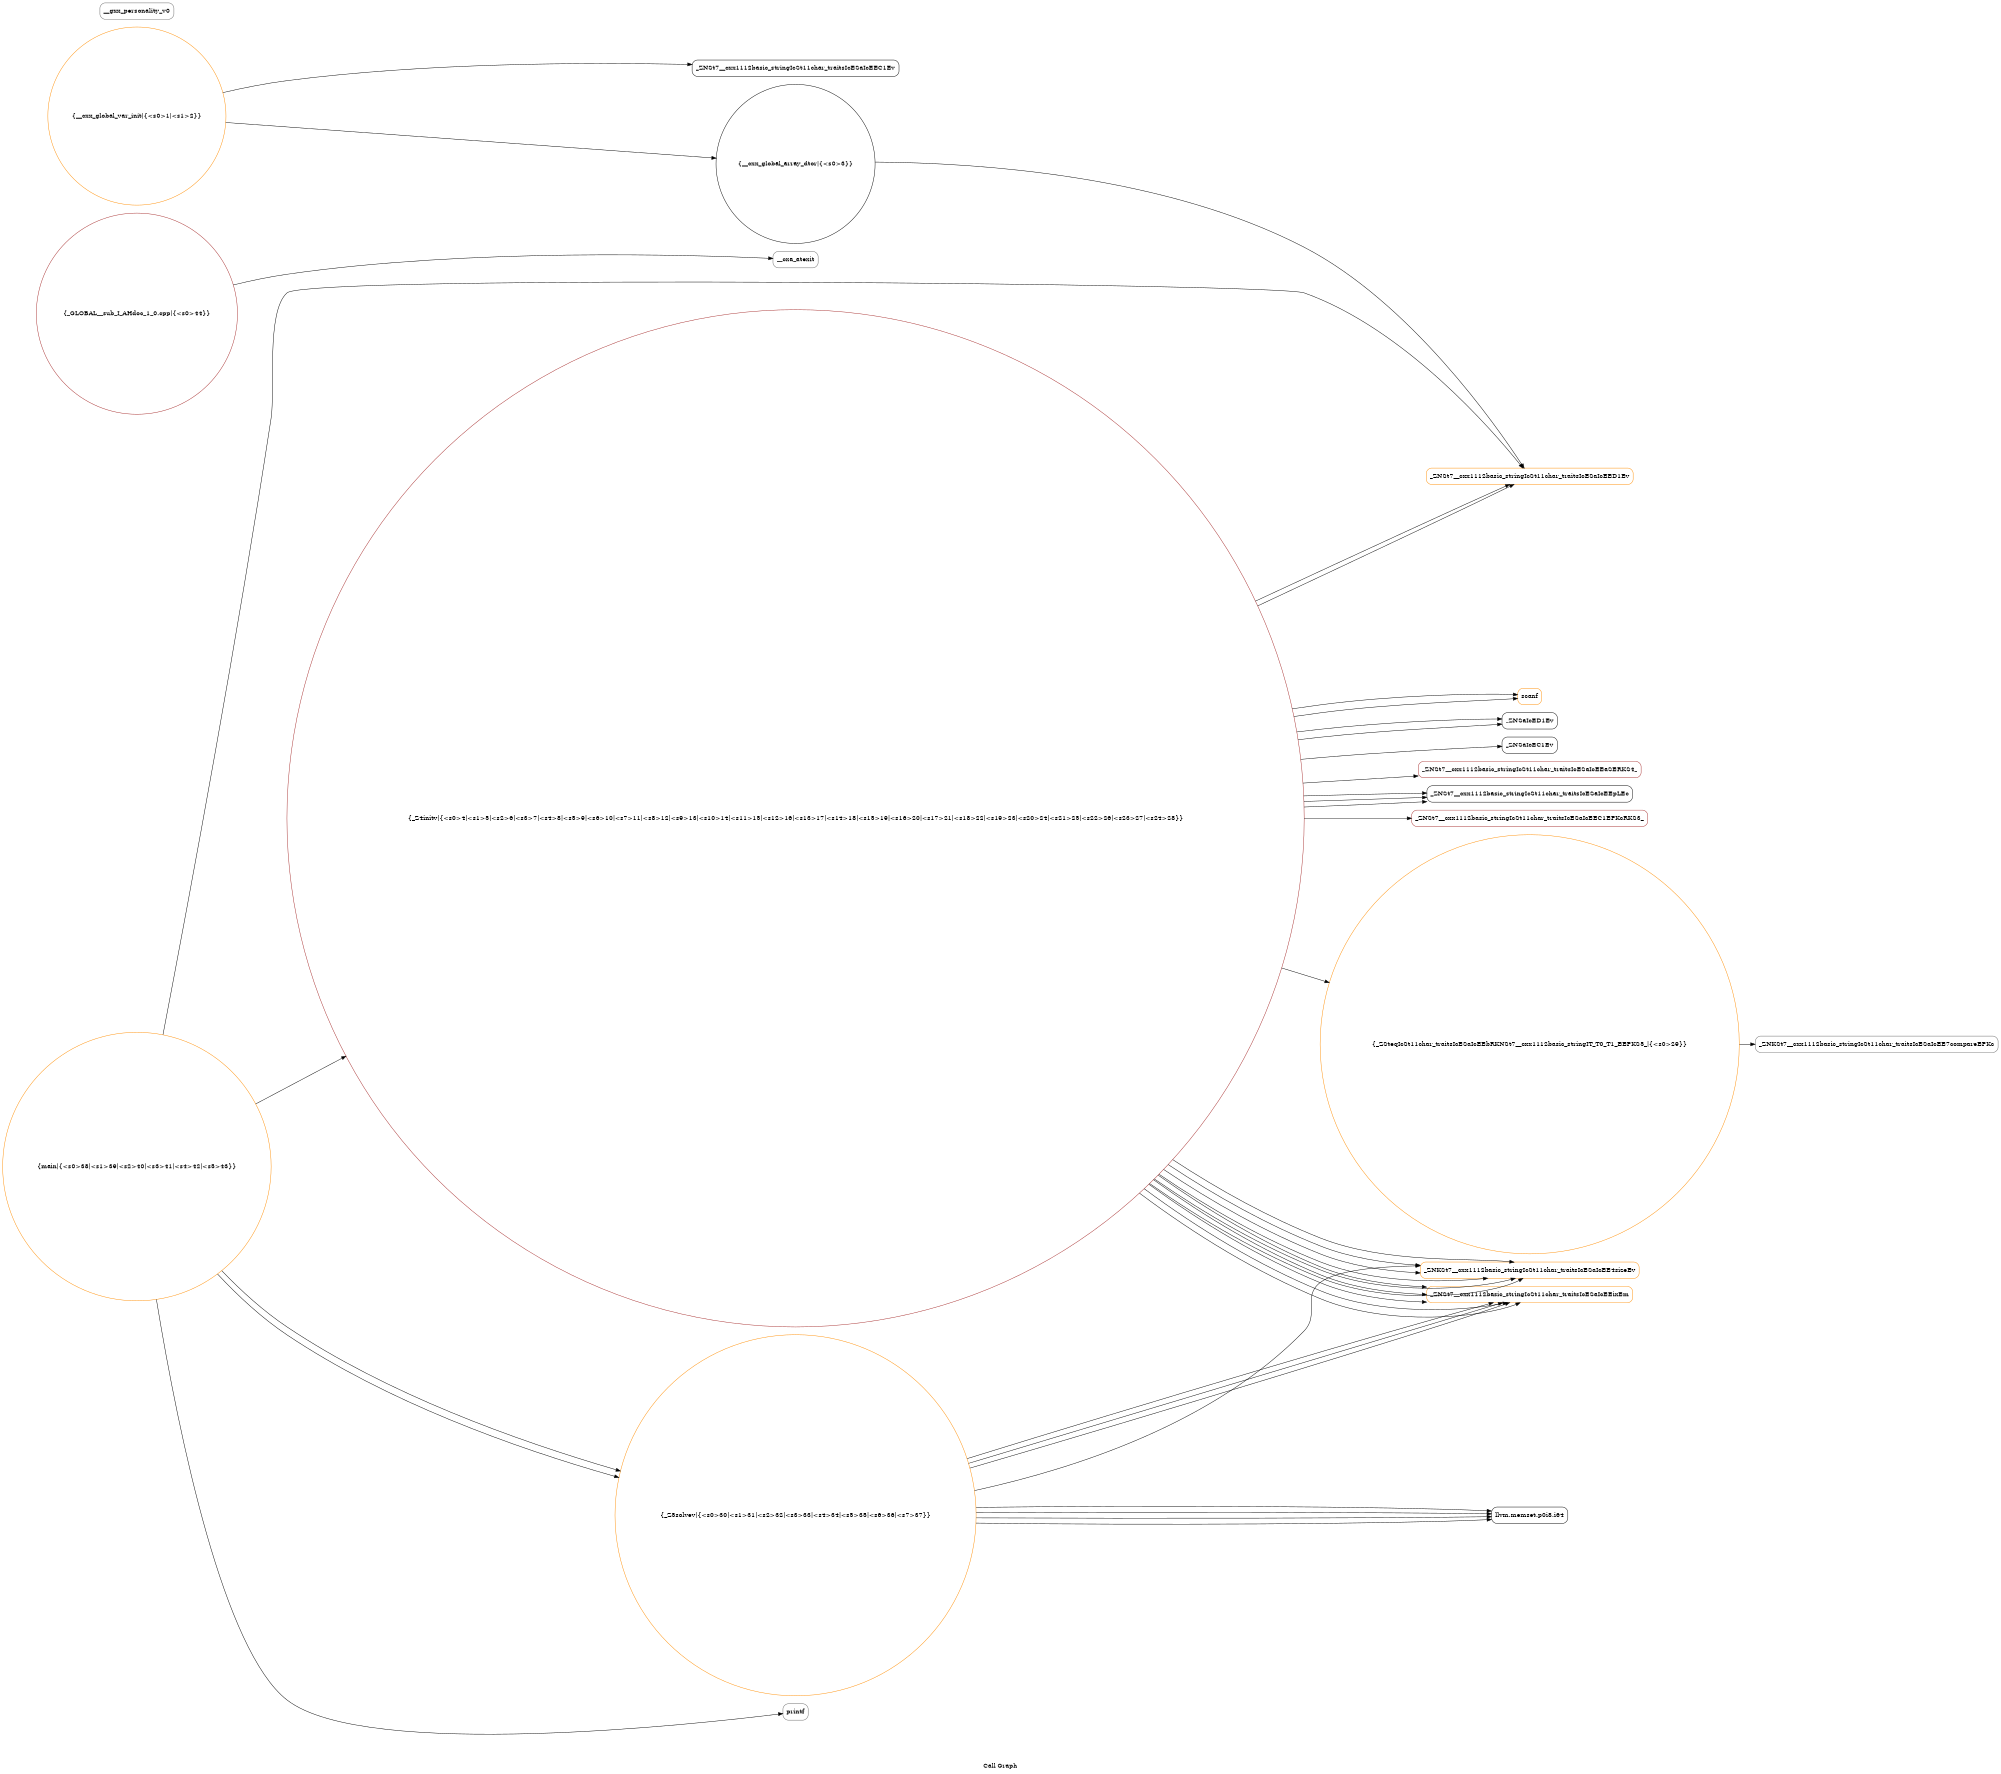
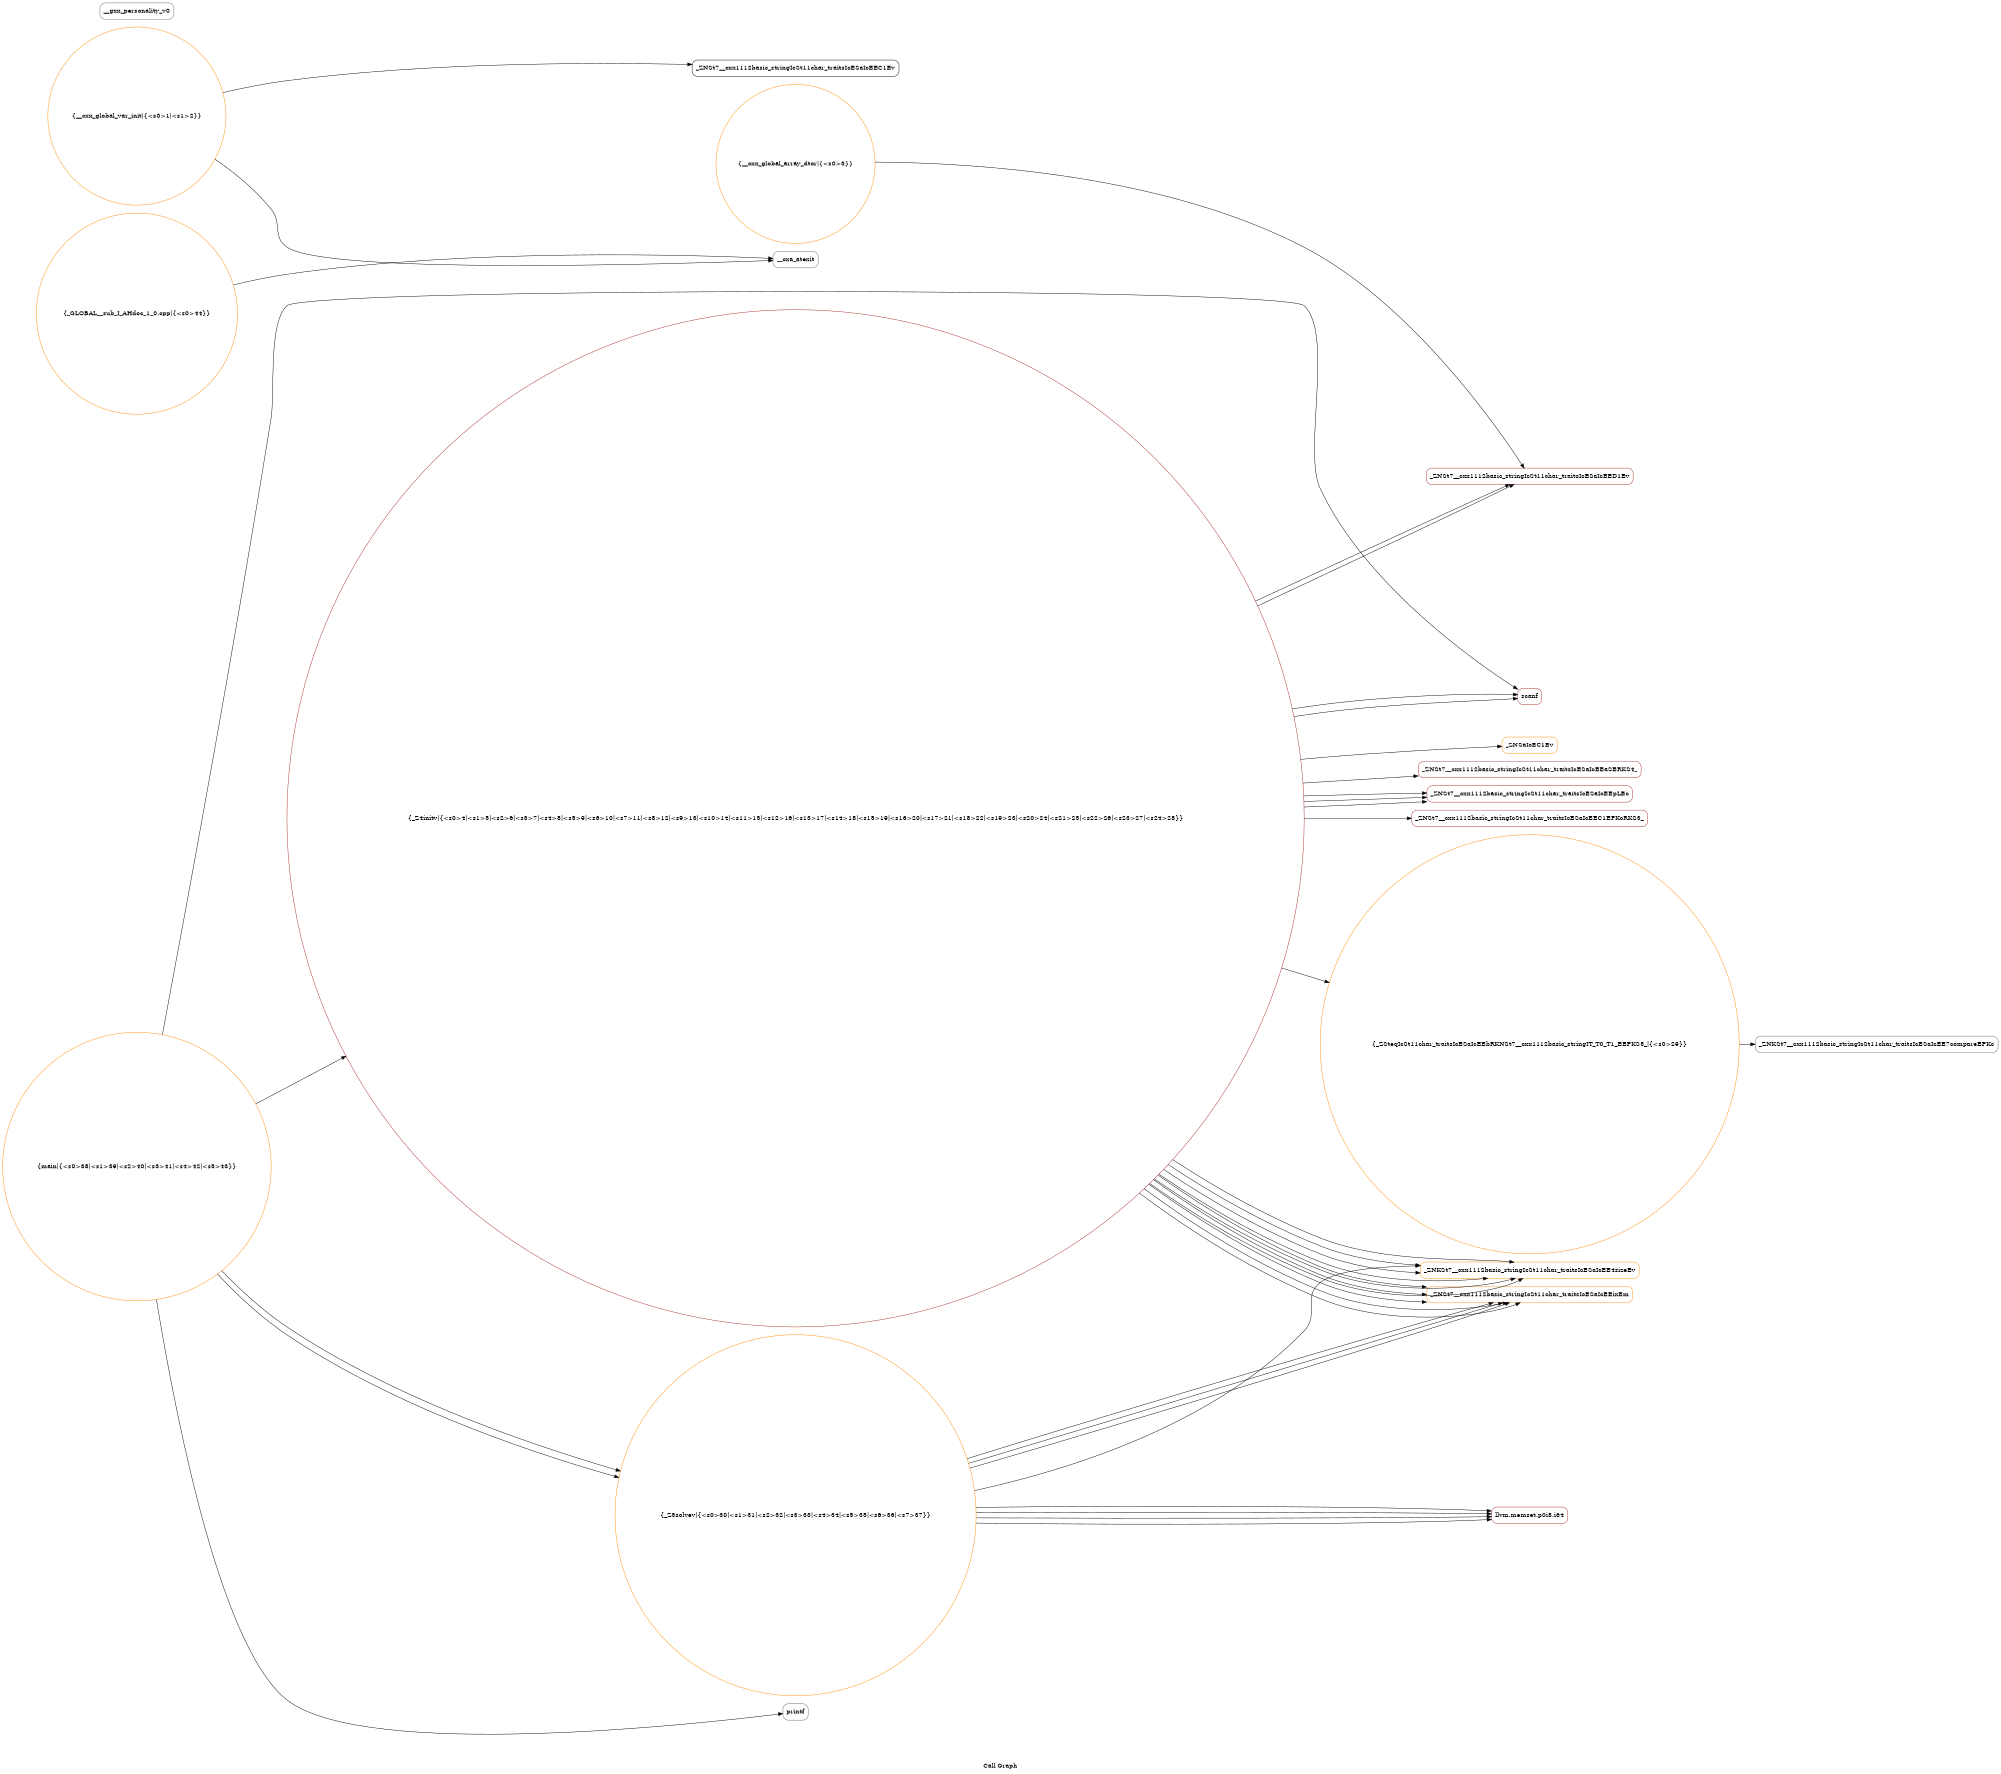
edge "{__cxx_global_var_init|{<s0>1|<s1>2}}" -> "{__cxx_global_array_dtor|{<s0>3}}": now "{__cxx_global_var_init|{<s0>1|<s1>2}}" -> "__cxa_atexit"
node "{__cxx_global_array_dtor|{<s0>3}}": color black -> darkorange
edge "{main|{<s0>38|<s1>39|<s2>40|<s3>41|<s4>42|<s5>43}}" -> "_ZNSt7__cxx1112basic_stringIcSt11char_traitsIcESaIcEED1Ev": now "{main|{<s0>38|<s1>39|<s2>40|<s3>41|<s4>42|<s5>43}}" -> "scanf"
node "{_GLOBAL__sub_I_AHdoc_1_0.cpp|{<s0>44}}": color brown -> darkorange
node "_ZNSt7__cxx1112basic_stringIcSt11char_traitsIcESaIcEED1Ev": color darkorange -> brown
node "scanf": color darkorange -> brown
node "_ZNSaIcED1Ev": removed
node "_ZNSaIcEC1Ev": color black -> darkorange
node "_ZNSt7__cxx1112basic_stringIcSt11char_traitsIcESaIcEEpLEc": color black -> brown
node "llvm.memset.p0i8.i64": color black -> brown
